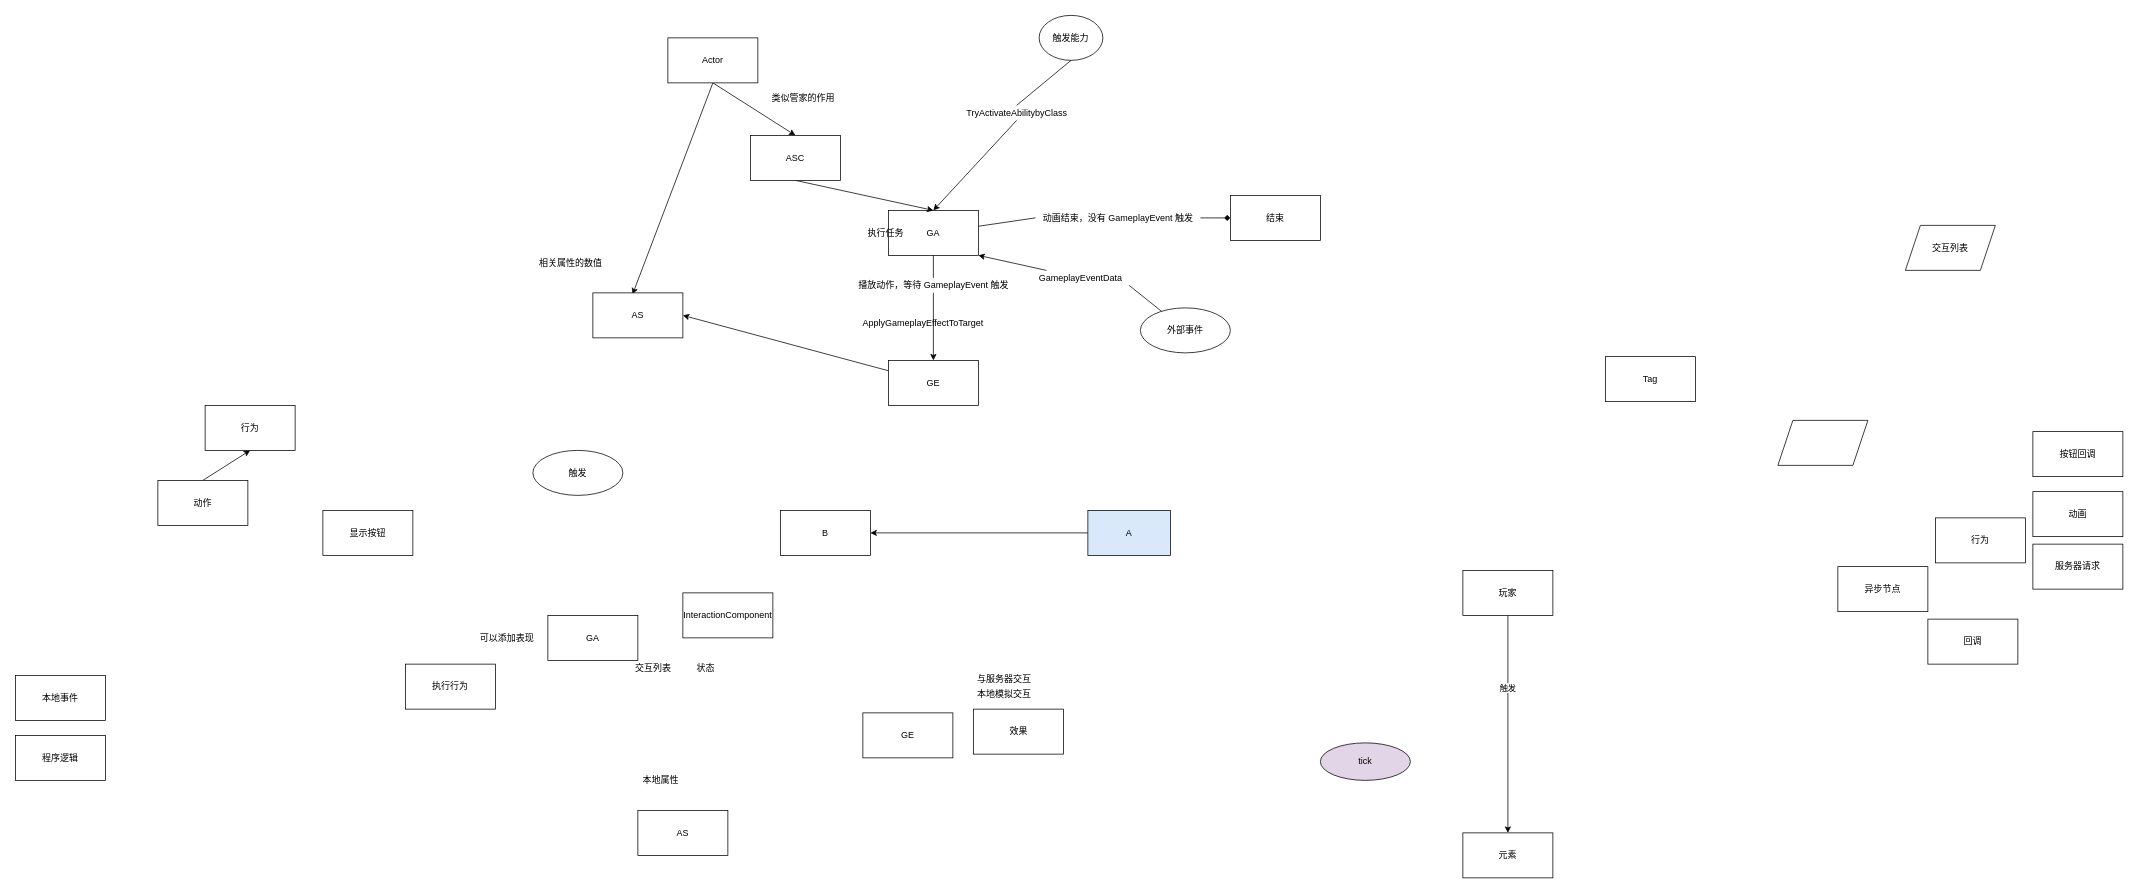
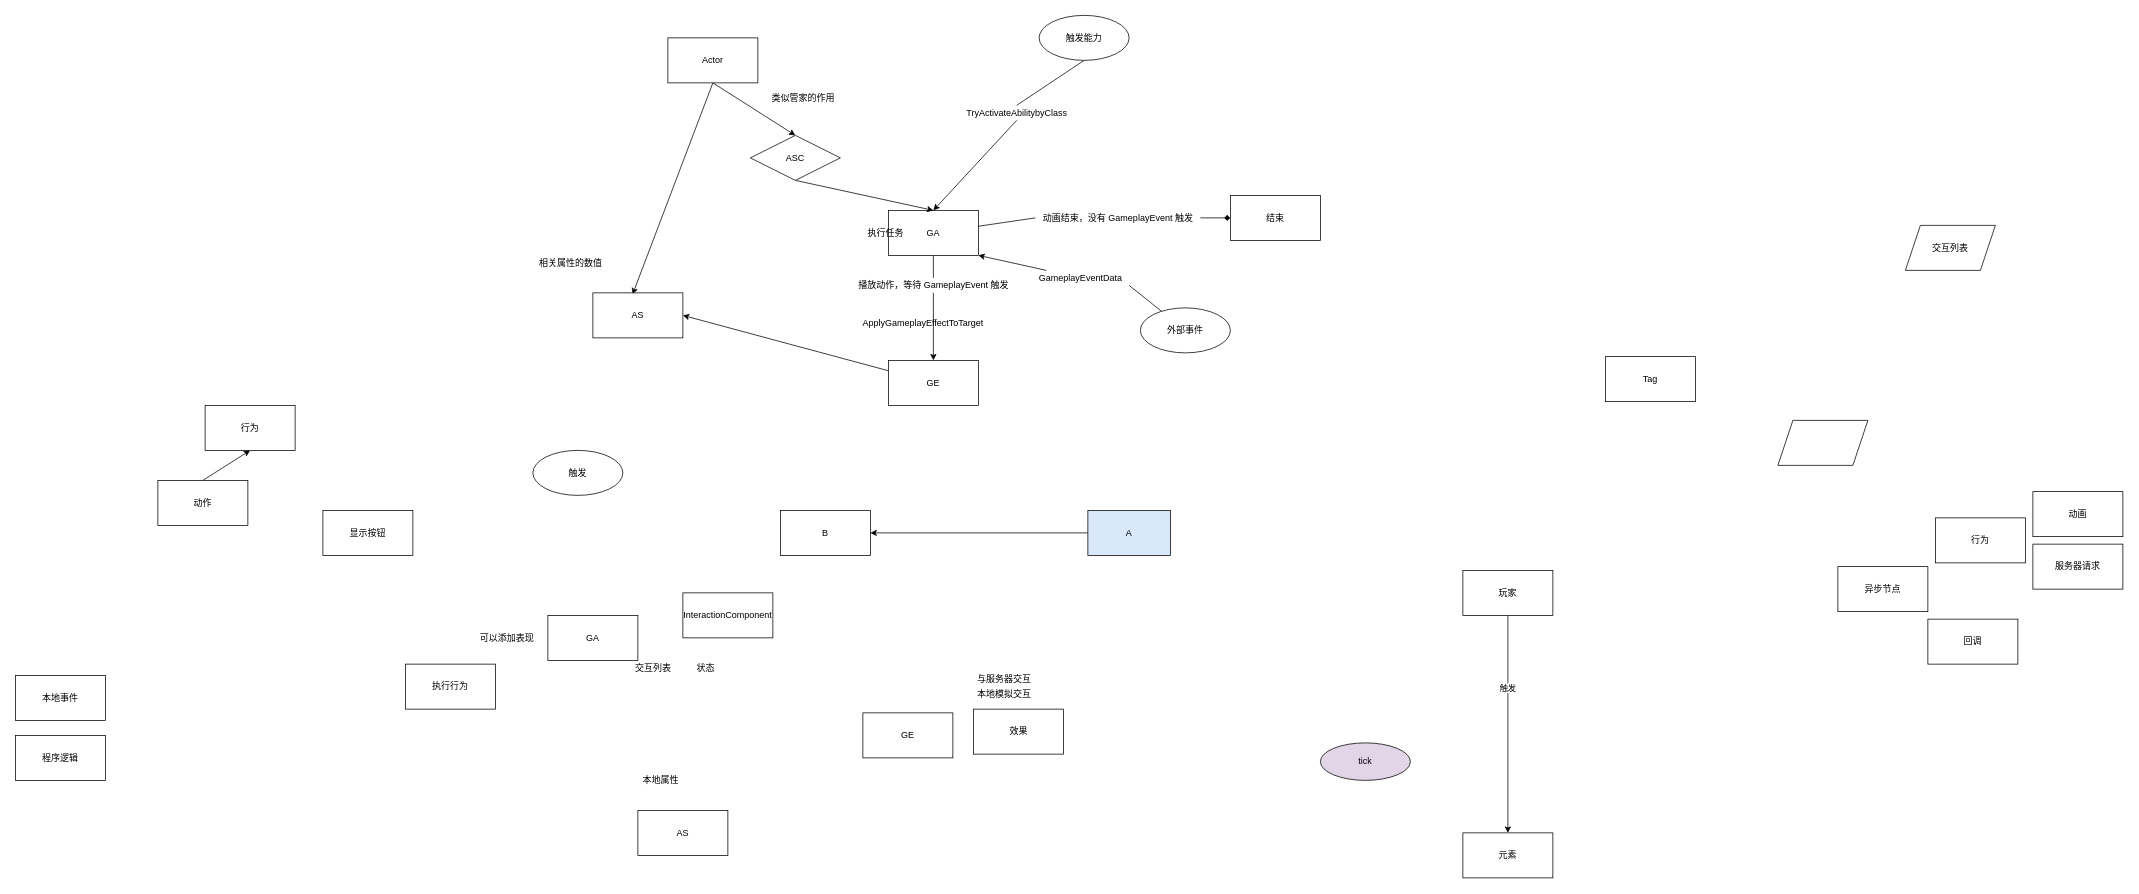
node "触发能力": size 64x45 -> 90x45
node "ASC": shape rectangle -> diamond
node "按钮回调": removed
